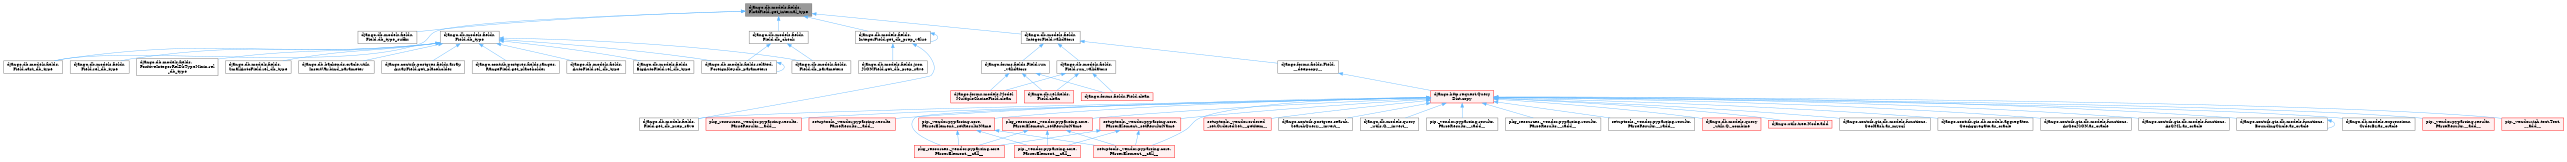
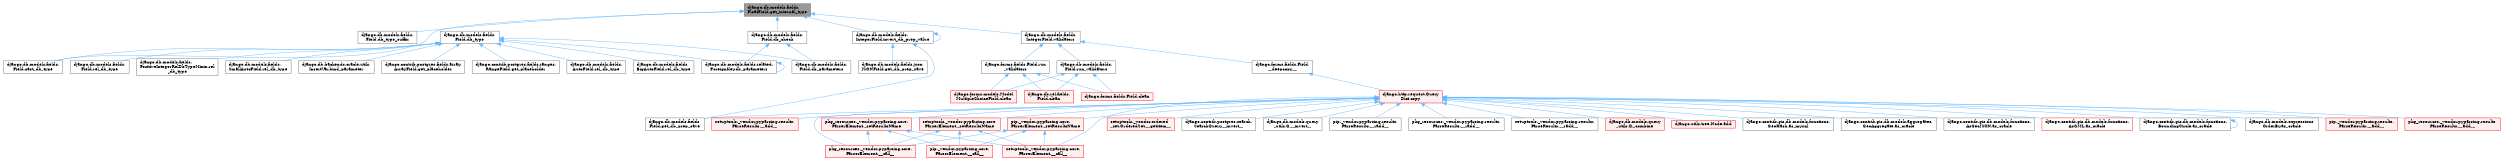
node "django.db.models.fields. IntegerField.get_db_prep_value": label "django.db.models.fields. IntegerField.get_db_prep_value" -> "django.db.models.fields. IntegerField.invert_db_prep_value"
node "django.contrib.gis.db.models.functions. AsGML.as_oracle": color grey40 -> red
node "pip._vendor.rich.text.Text. __add__": removed
